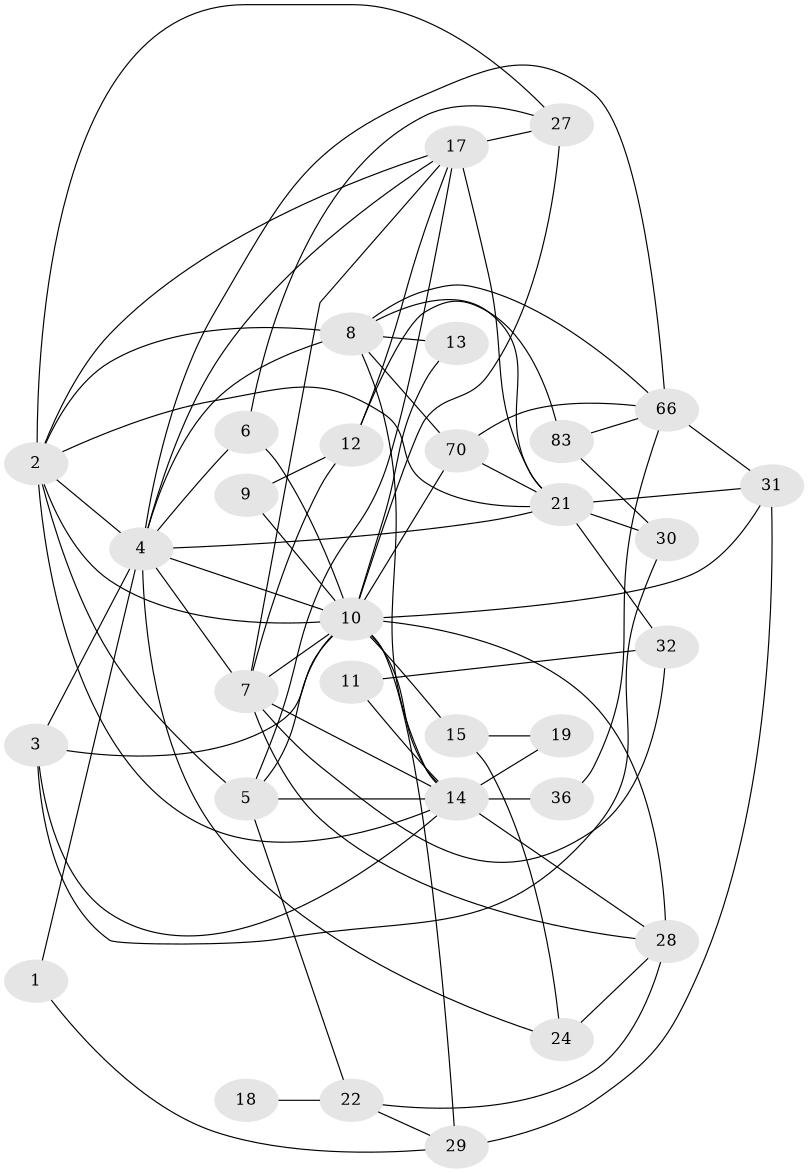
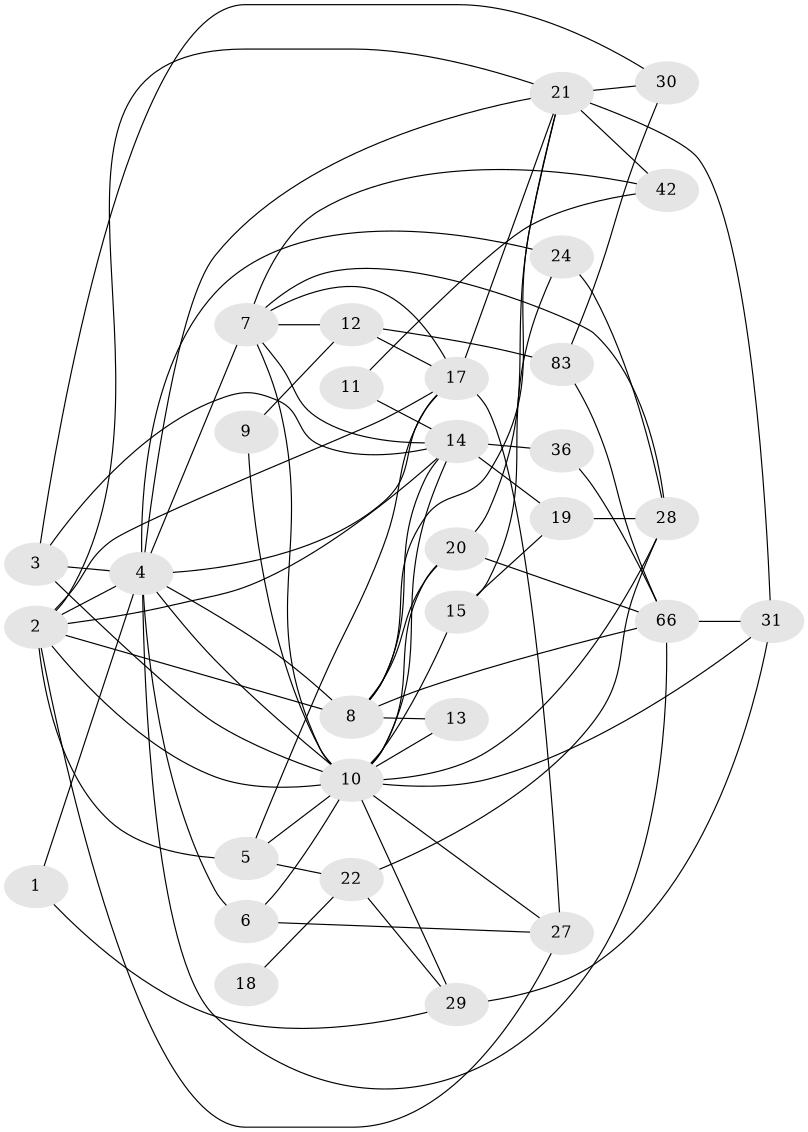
node "70": label "70" -> "20"
node "32": label "32" -> "42"
edge "5" -- "14": removed
edge "14" -- "28": now "19" -- "28"
